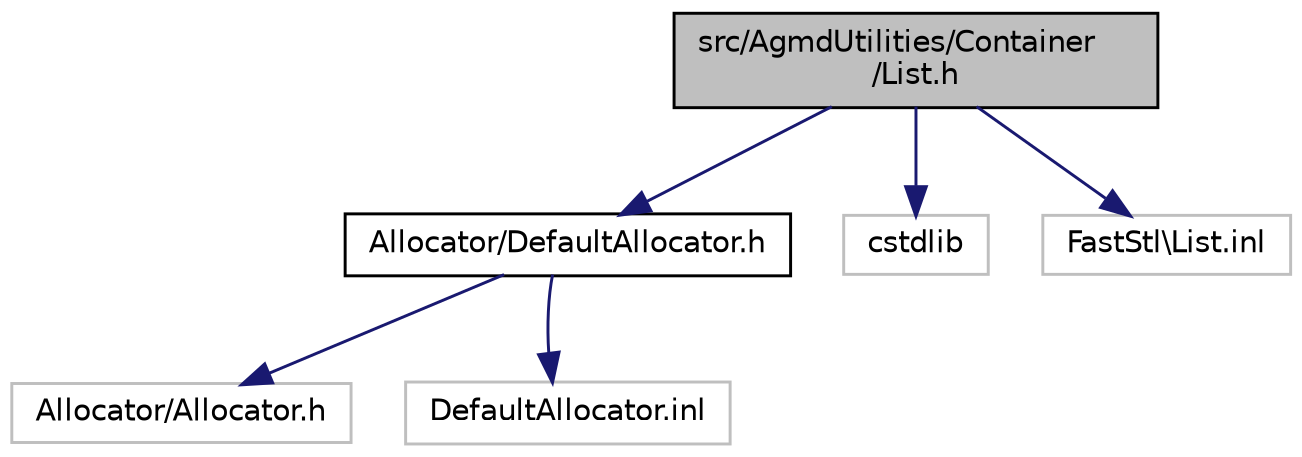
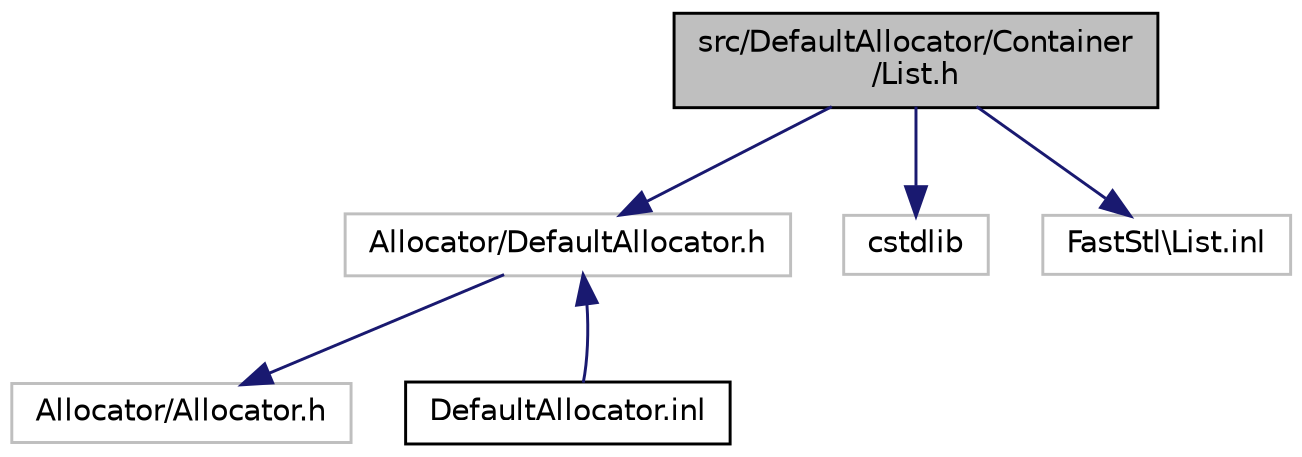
node "src/AgmdUtilities/Container /List.h": label "src/AgmdUtilities/Container /List.h" -> "src/DefaultAllocator/Container /List.h"
node "Allocator/DefaultAllocator.h": color black -> grey75
edge "Allocator/DefaultAllocator.h" -> "DefaultAllocator.inl": reversed
node "DefaultAllocator.inl": color grey75 -> black
